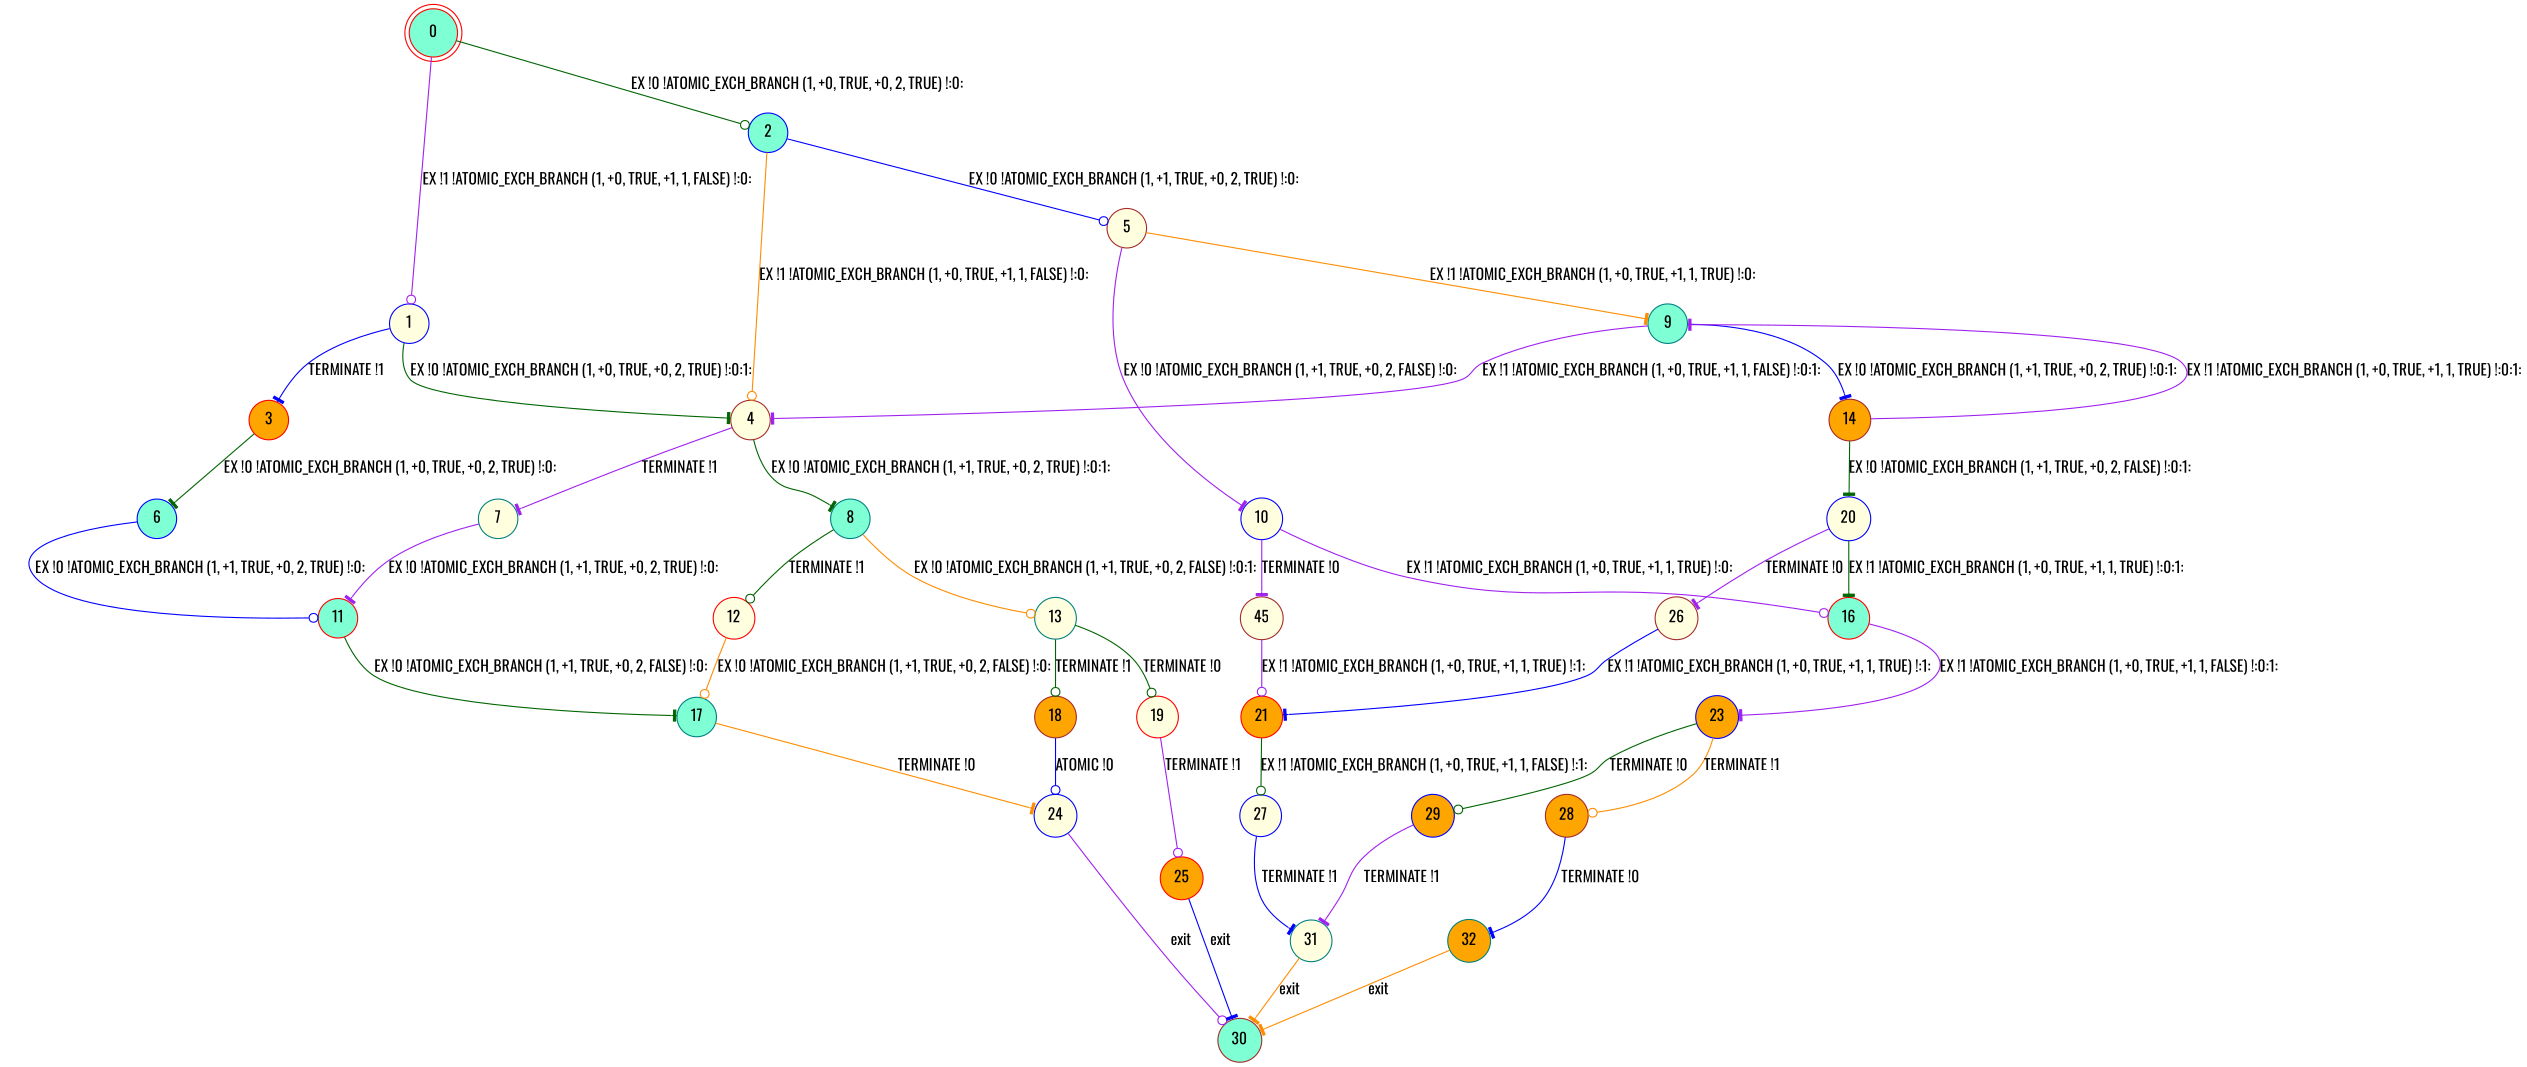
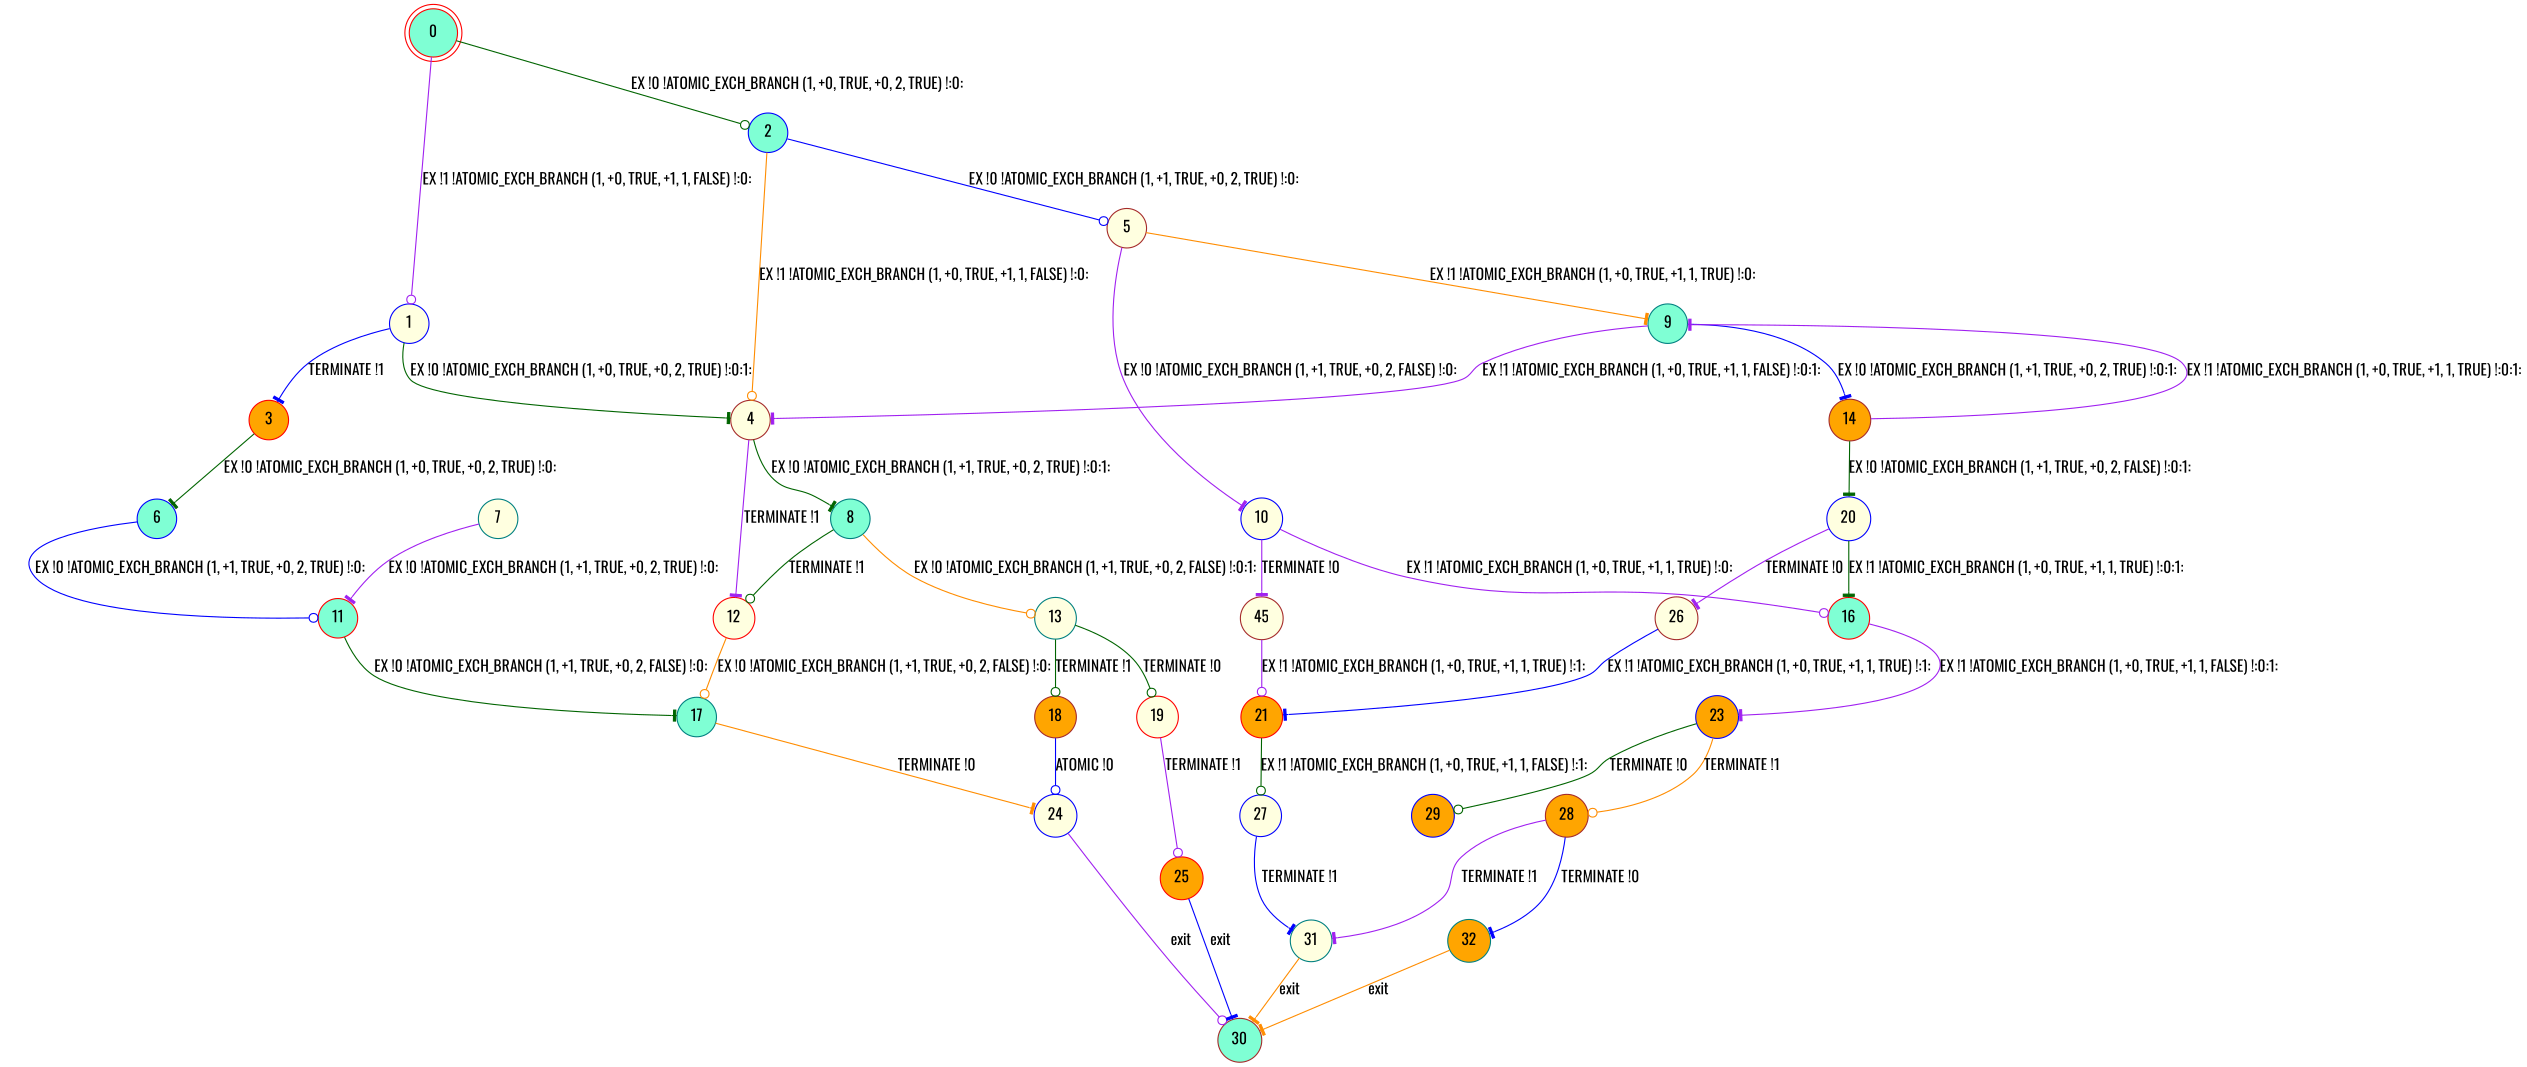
edge "4" -> "7": now "4" -> "12"
edge "29" -> "31": now "28" -> "31"
